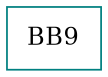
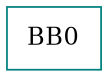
node "BB9": label "BB9" -> "BB0"
